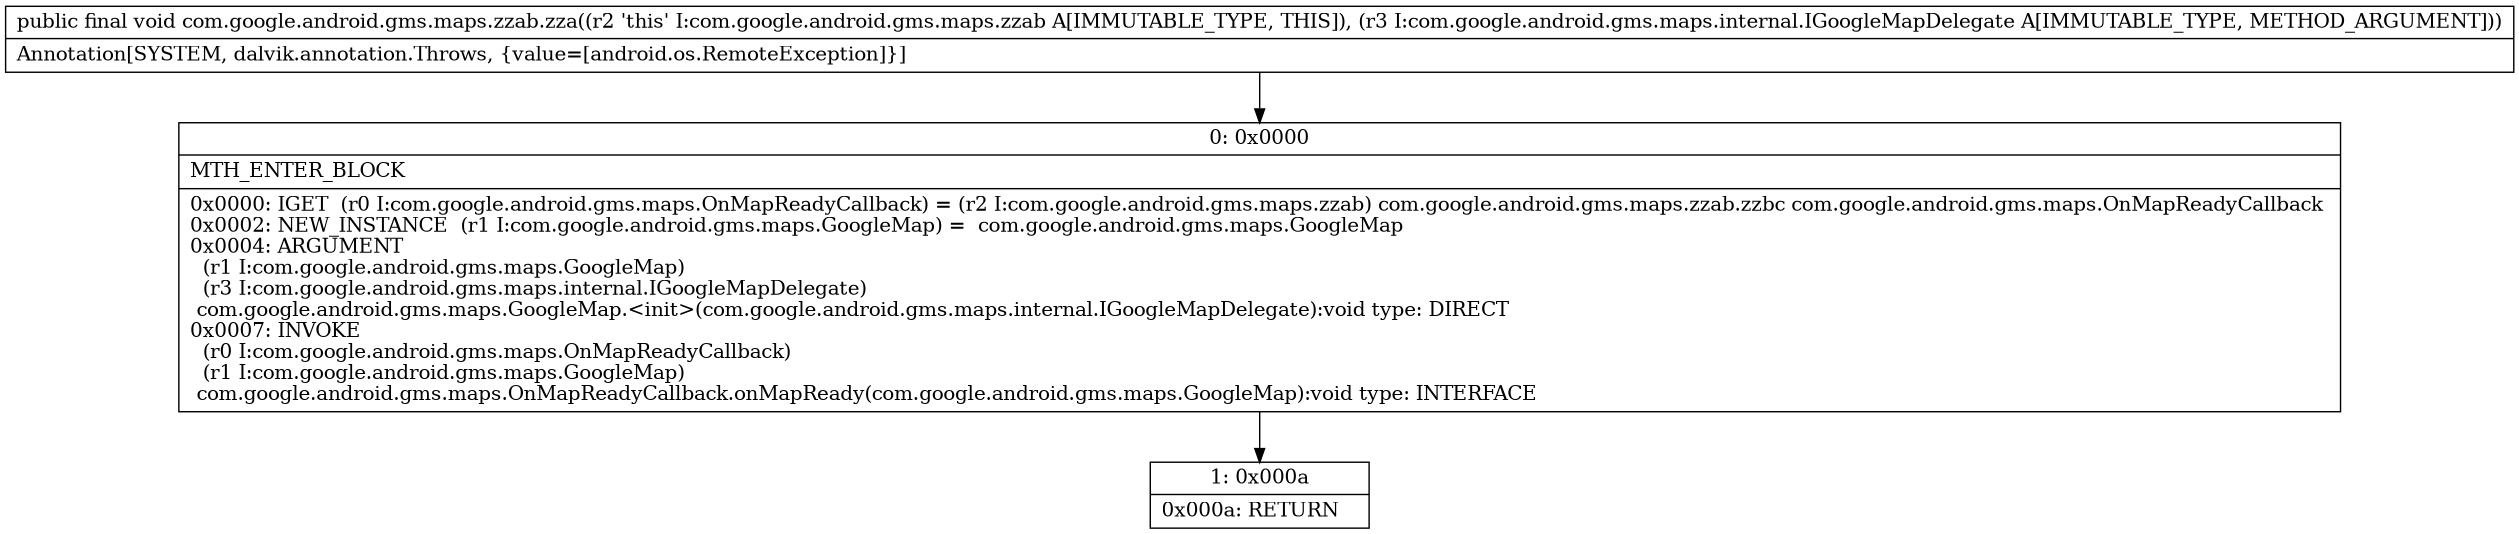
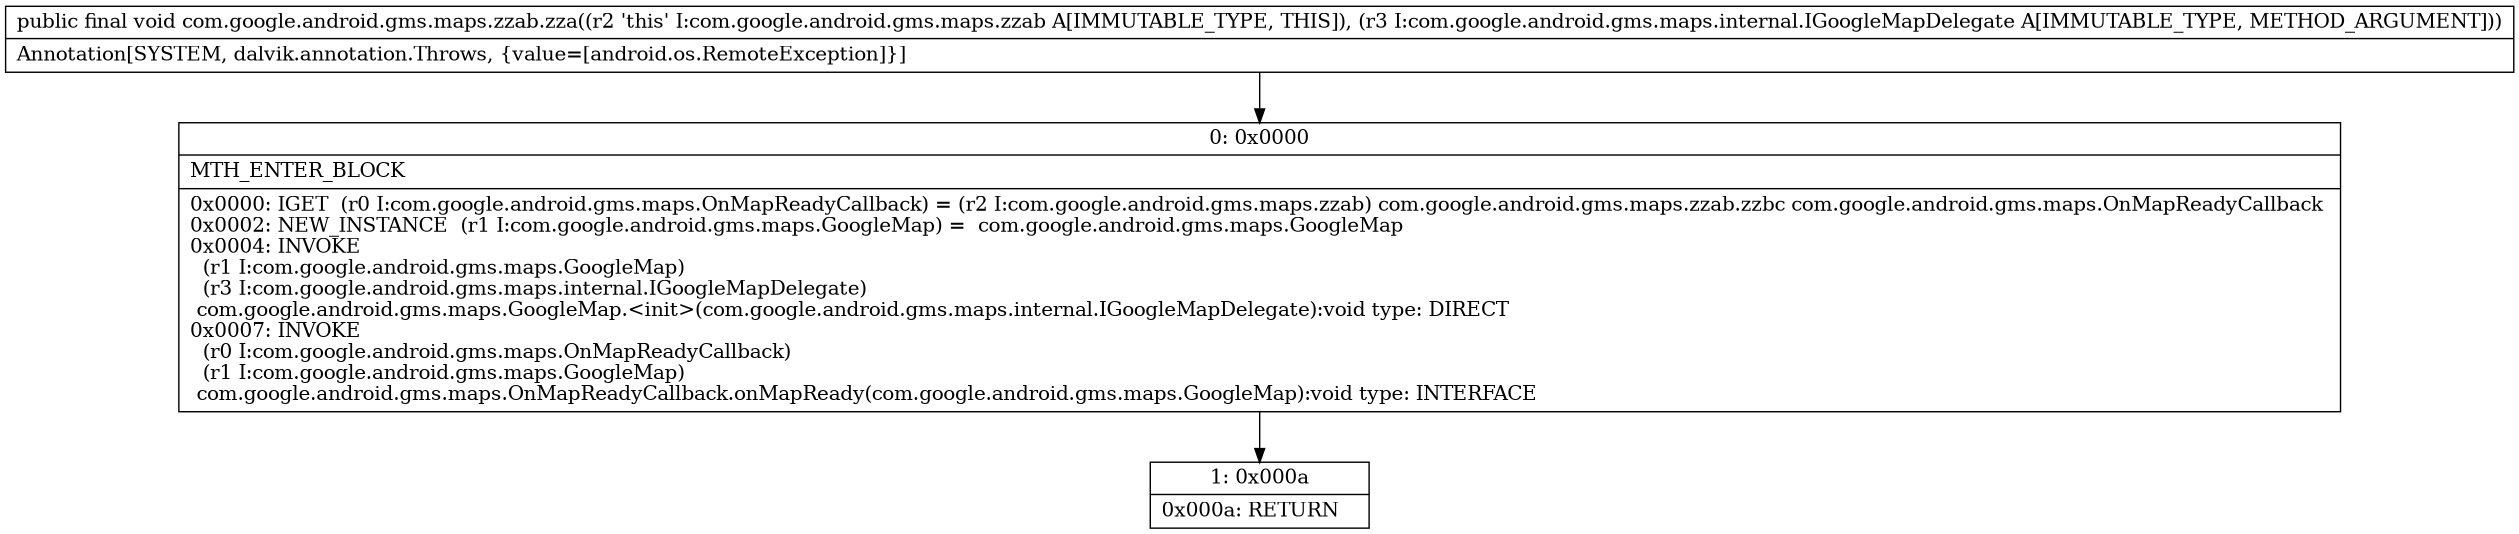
node "0: 0x0000": text "0x0004: ARGUMENT" -> "0x0004: INVOKE"
